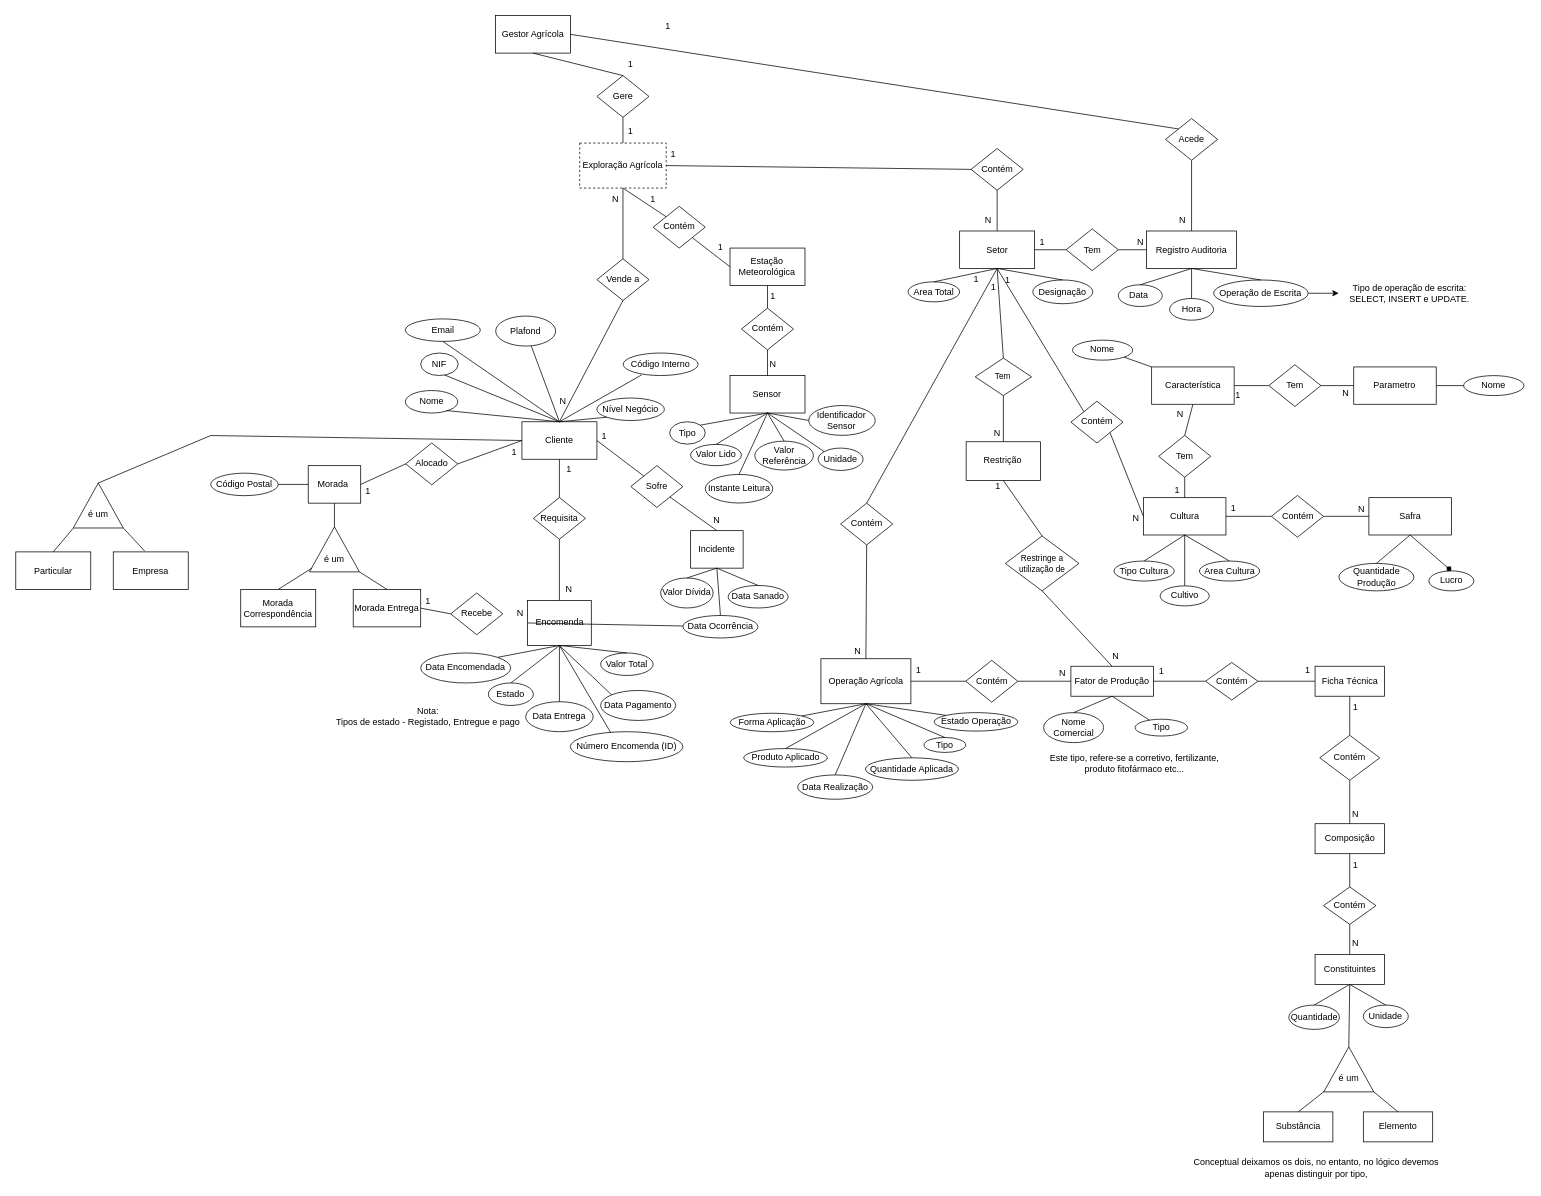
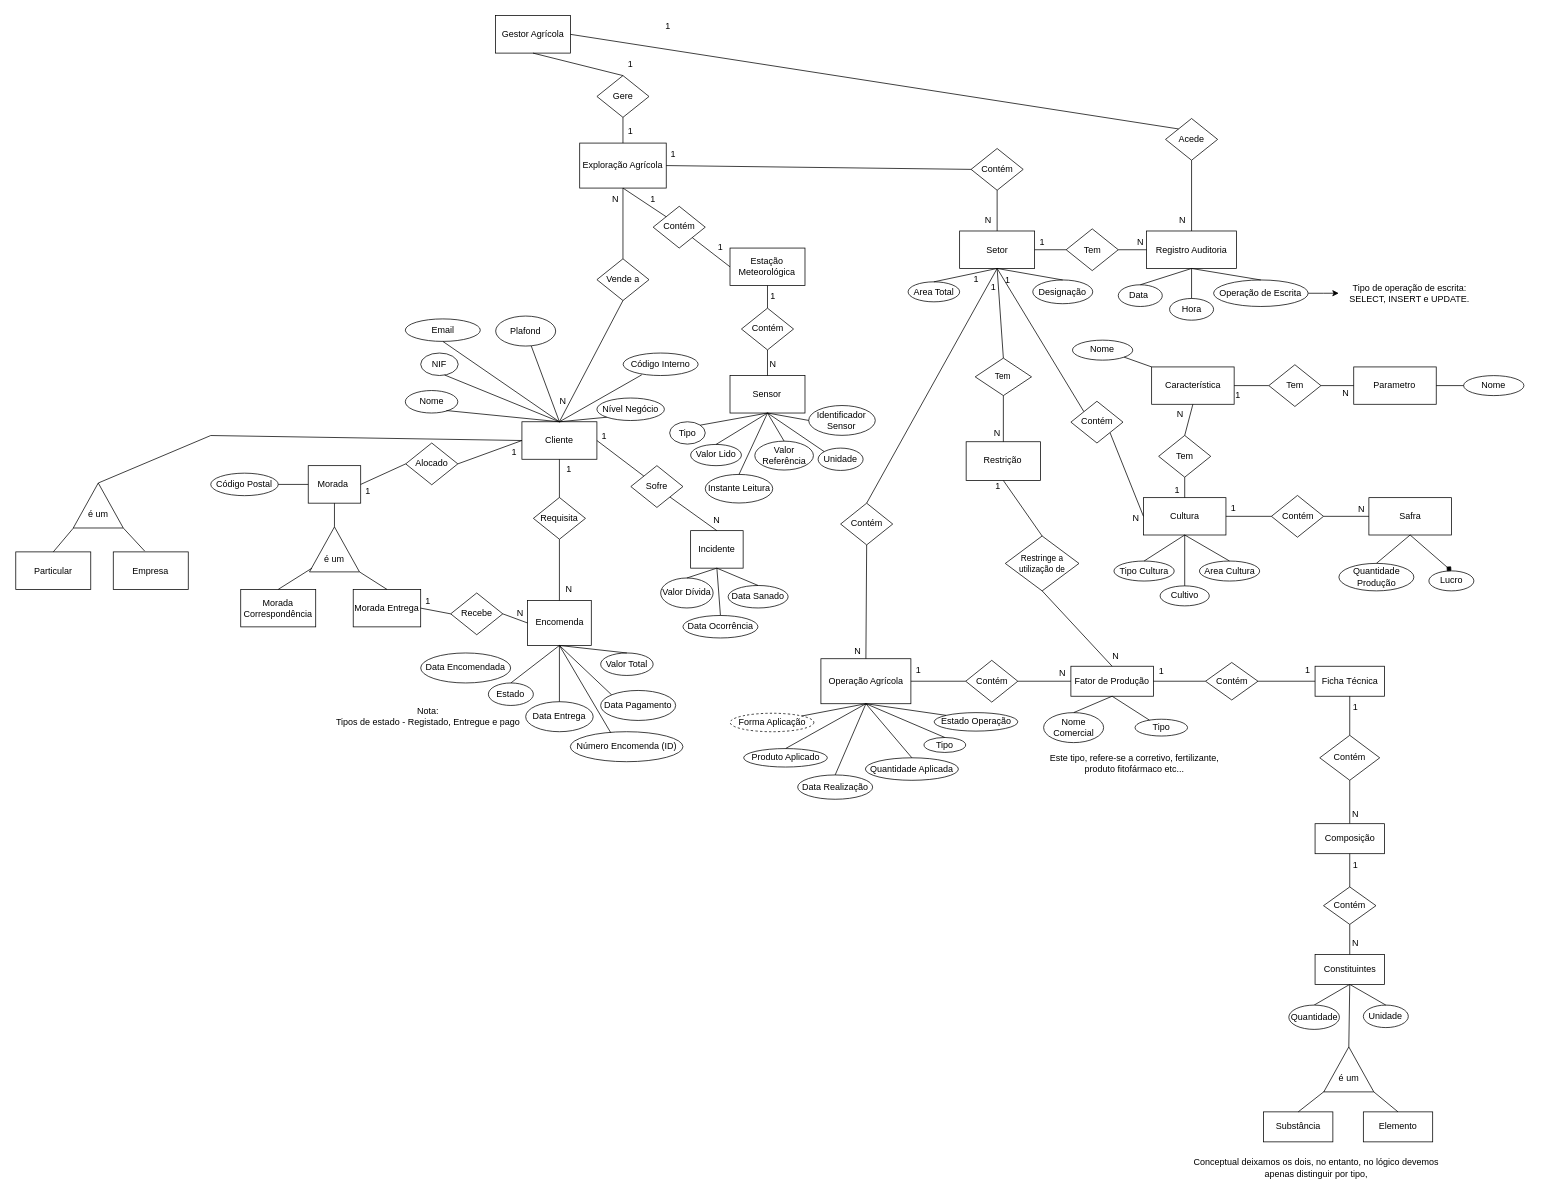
node "Exploração Agrícola": style dashed -> solid
edge "Encomenda" -- "Data Ocorrência": now "Encomenda" -- "Recebe"
edge "Encomenda" -- "Data Encomendada": removed
node "Forma Aplicação": style solid -> dashed
